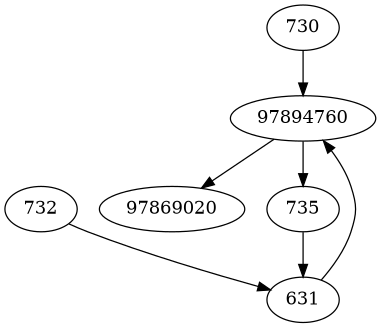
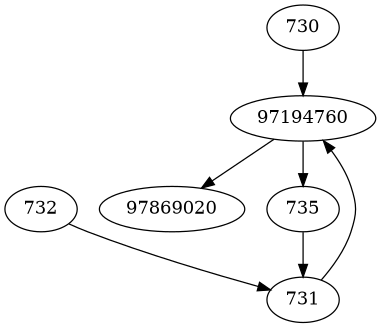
node "97894760": label "97894760" -> "97194760"
node "631": label "631" -> "731"
